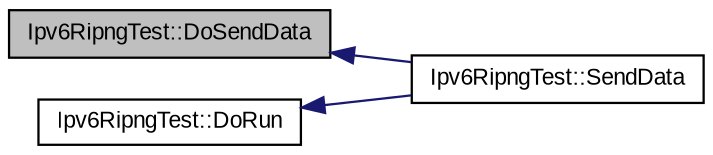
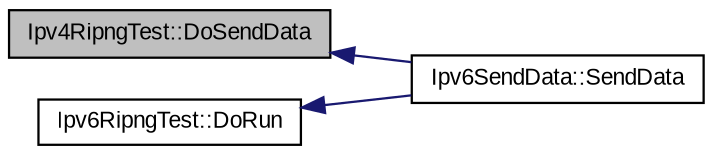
node "Ipv6RipngTest::DoSendData": label "Ipv6RipngTest::DoSendData" -> "Ipv4RipngTest::DoSendData"
node "Ipv6RipngTest::SendData": label "Ipv6RipngTest::SendData" -> "Ipv6SendData::SendData"
